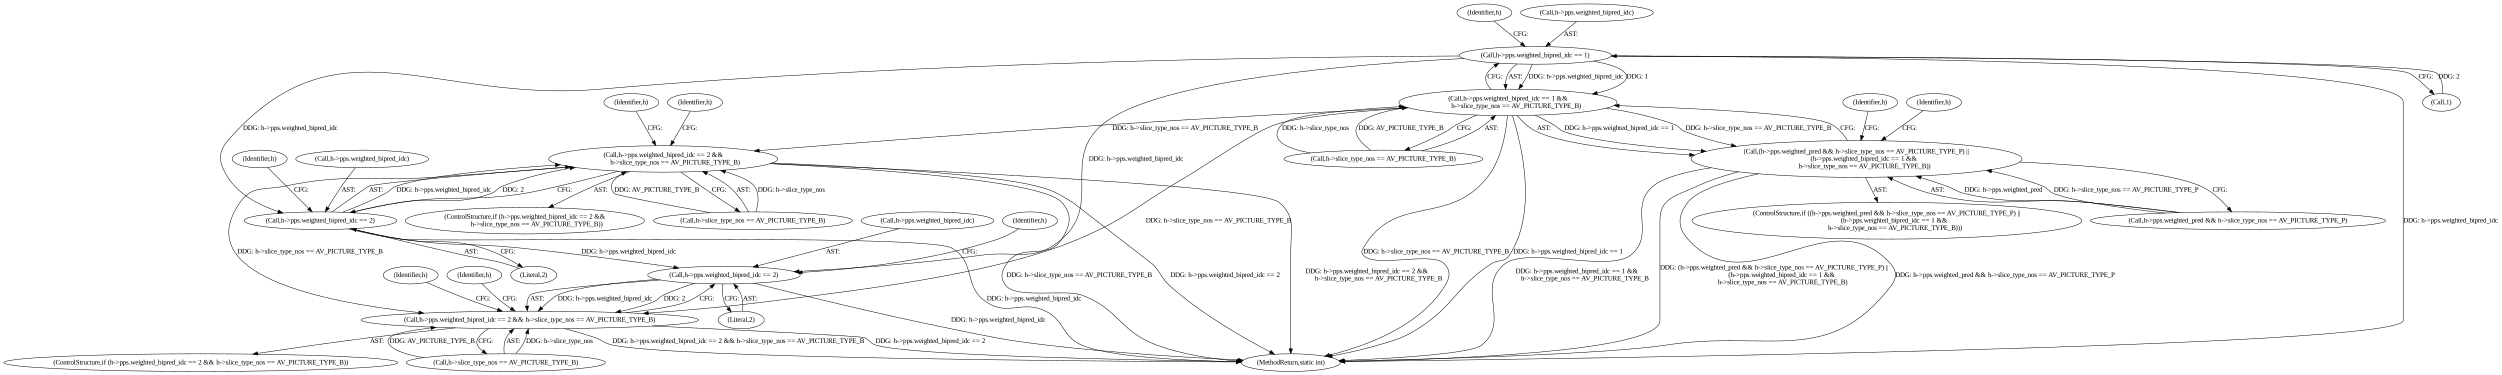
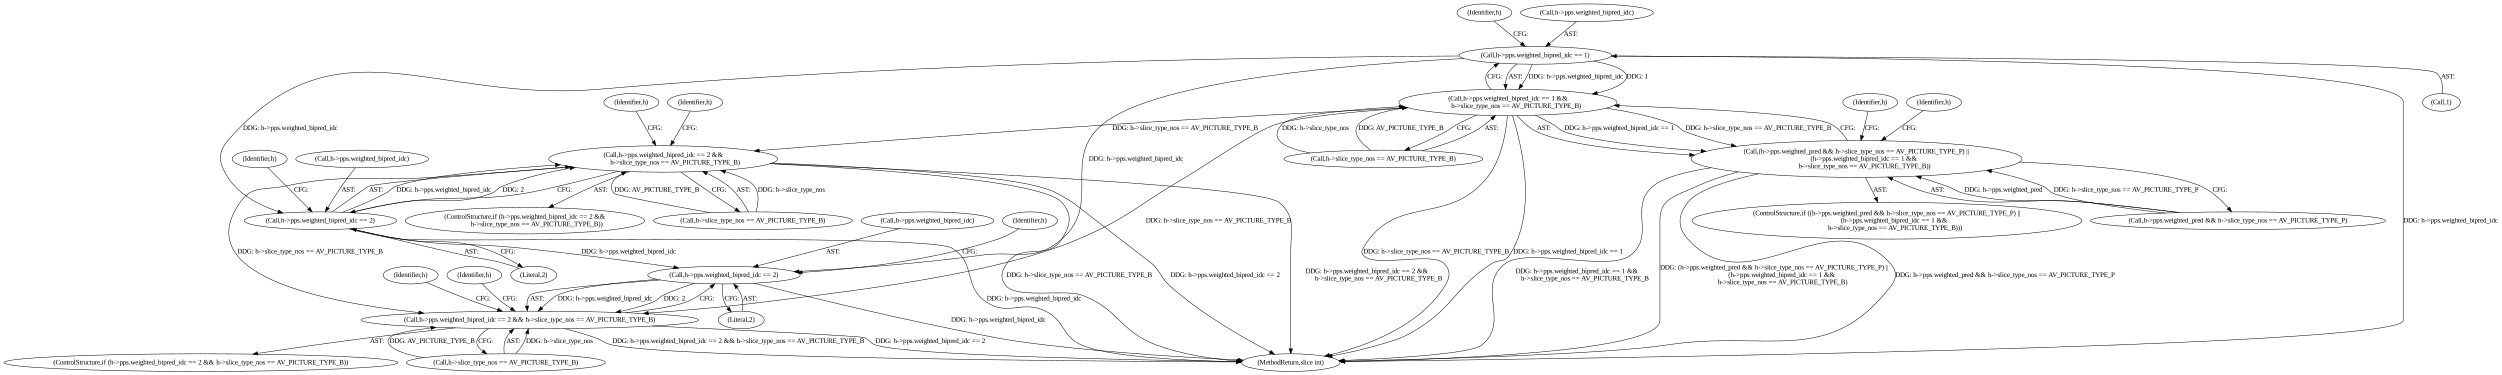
edge "(Call,h->pps.weighted_bipred_idc == 1)" -> "(Call,1)": removed, label "CFG:"
edge "(Call,1)" -> "(Call,h->pps.weighted_bipred_idc == 1)": label "DDG: 2" -> "AST: "
node "(MethodReturn,static int)": label "(MethodReturn,static int)" -> "(MethodReturn,slice int)"
